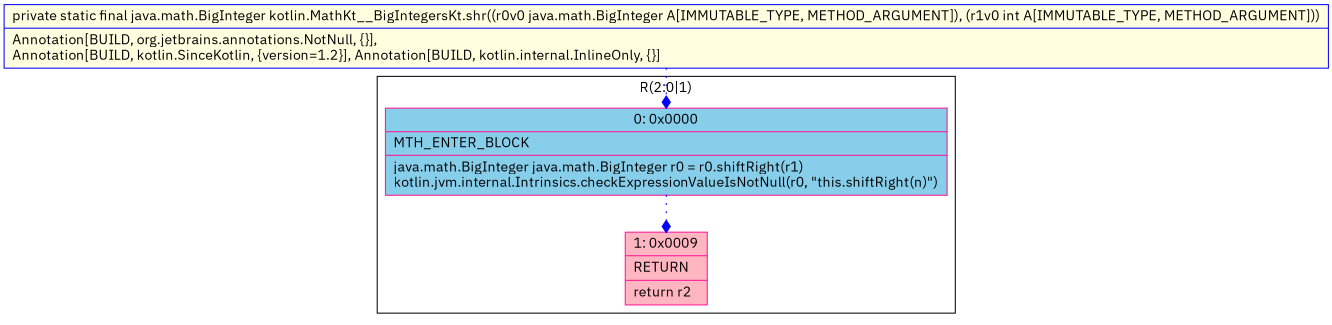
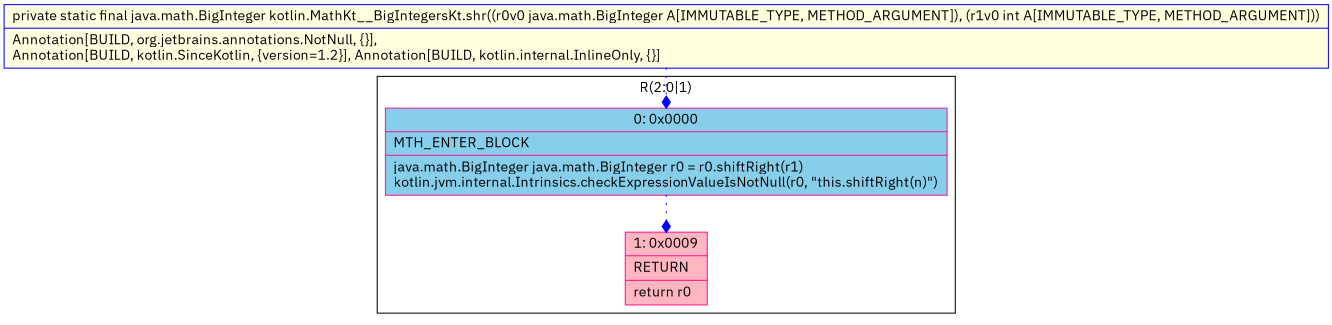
node "1: 0x0009": text "return r2" -> "return r0"
